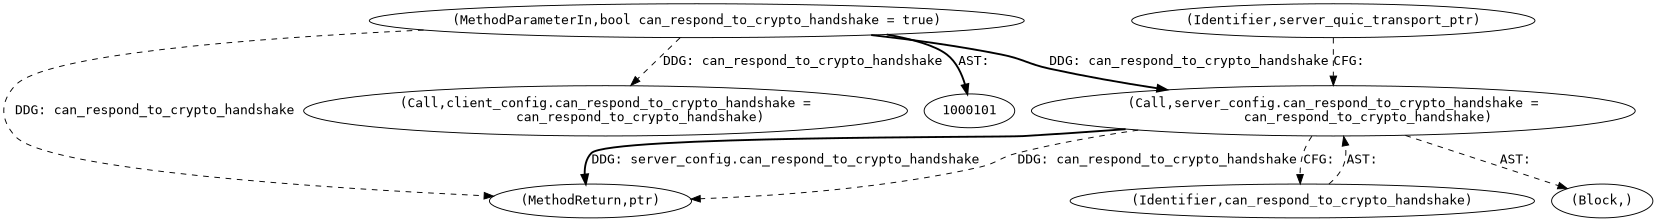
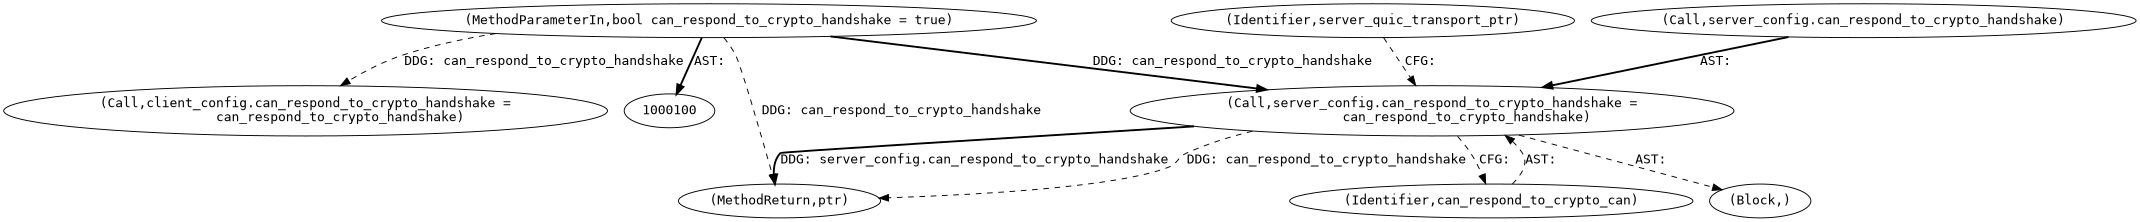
node "(Call,server_config.can_respond_to_crypto_handshake)": added
node "1000101": label "1000101" -> "1000100"
node "(Identifier,can_respond_to_crypto_handshake)": label "(Identifier,can_respond_to_crypto_handshake)" -> "(Identifier,can_respond_to_crypto_can)"
